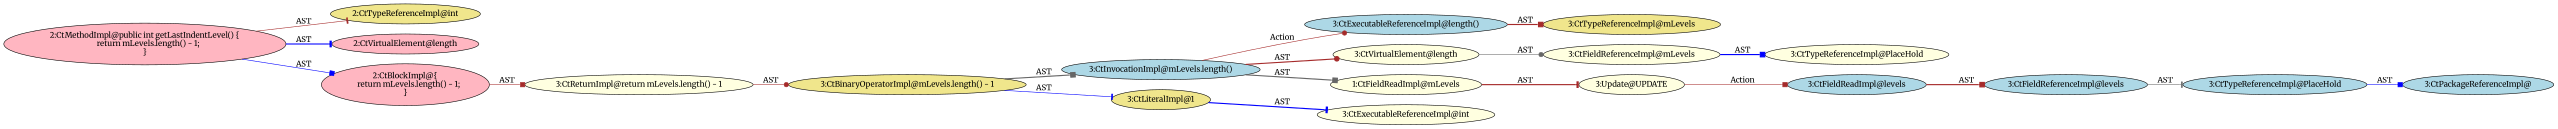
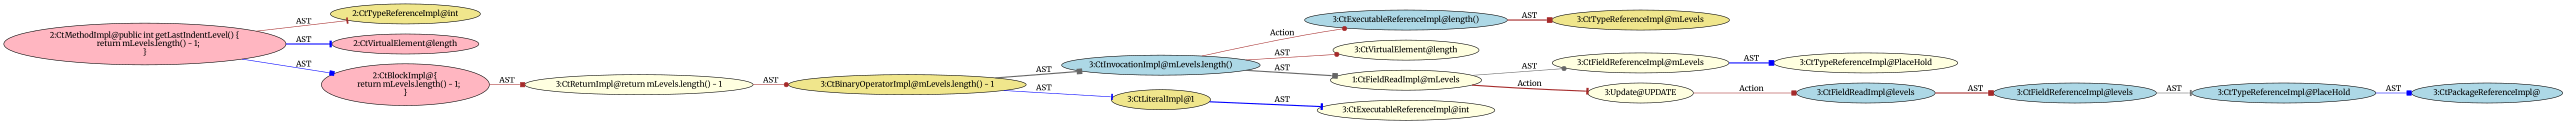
edge "3:CtVirtualElement@length" -> "3:CtFieldReferenceImpl@mLevels": now "1:CtFieldReadImpl@mLevels" -> "3:CtFieldReferenceImpl@mLevels"
edge "3:CtInvocationImpl@mLevels.length()" -> "3:CtVirtualElement@length": style bold -> solid
edge "1:CtFieldReadImpl@mLevels" -> "3:Update@UPDATE": label "AST" -> "Action"
